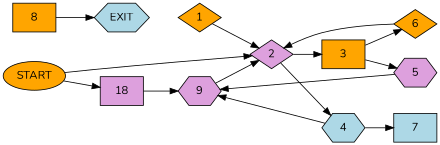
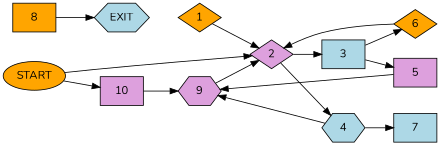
node "3": fillcolor orange -> lightblue
node "5": shape hexagon -> box
node "18": label "18" -> "10"
